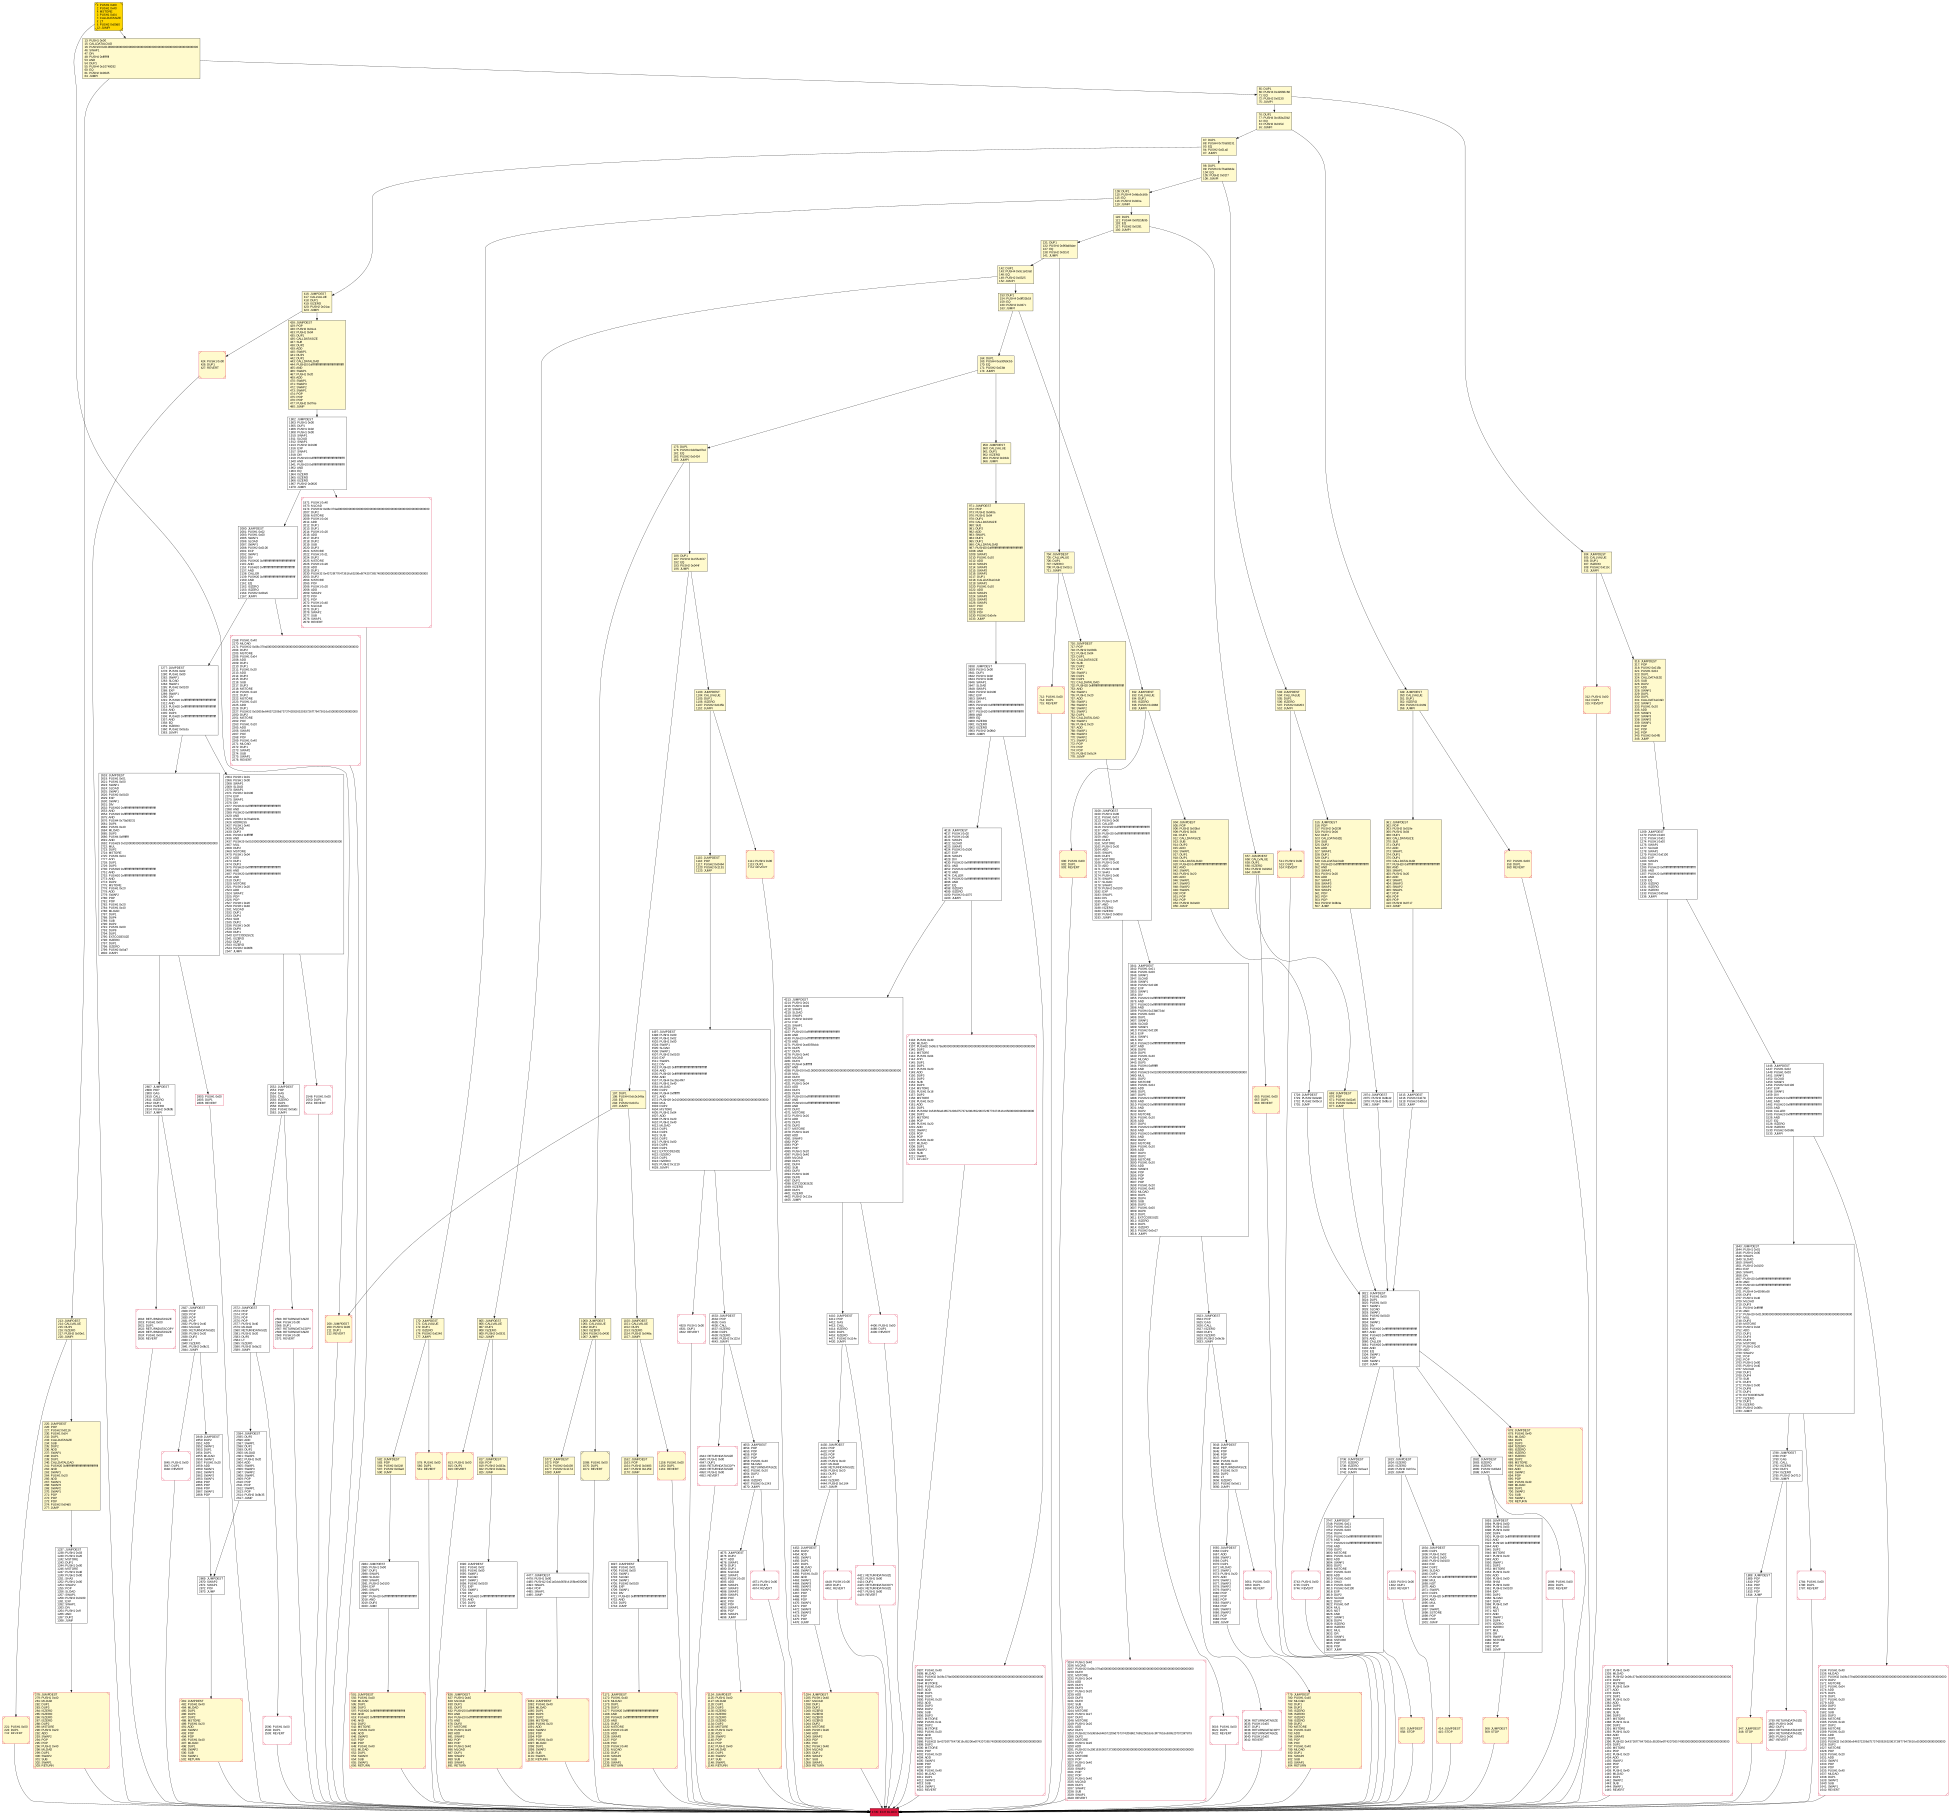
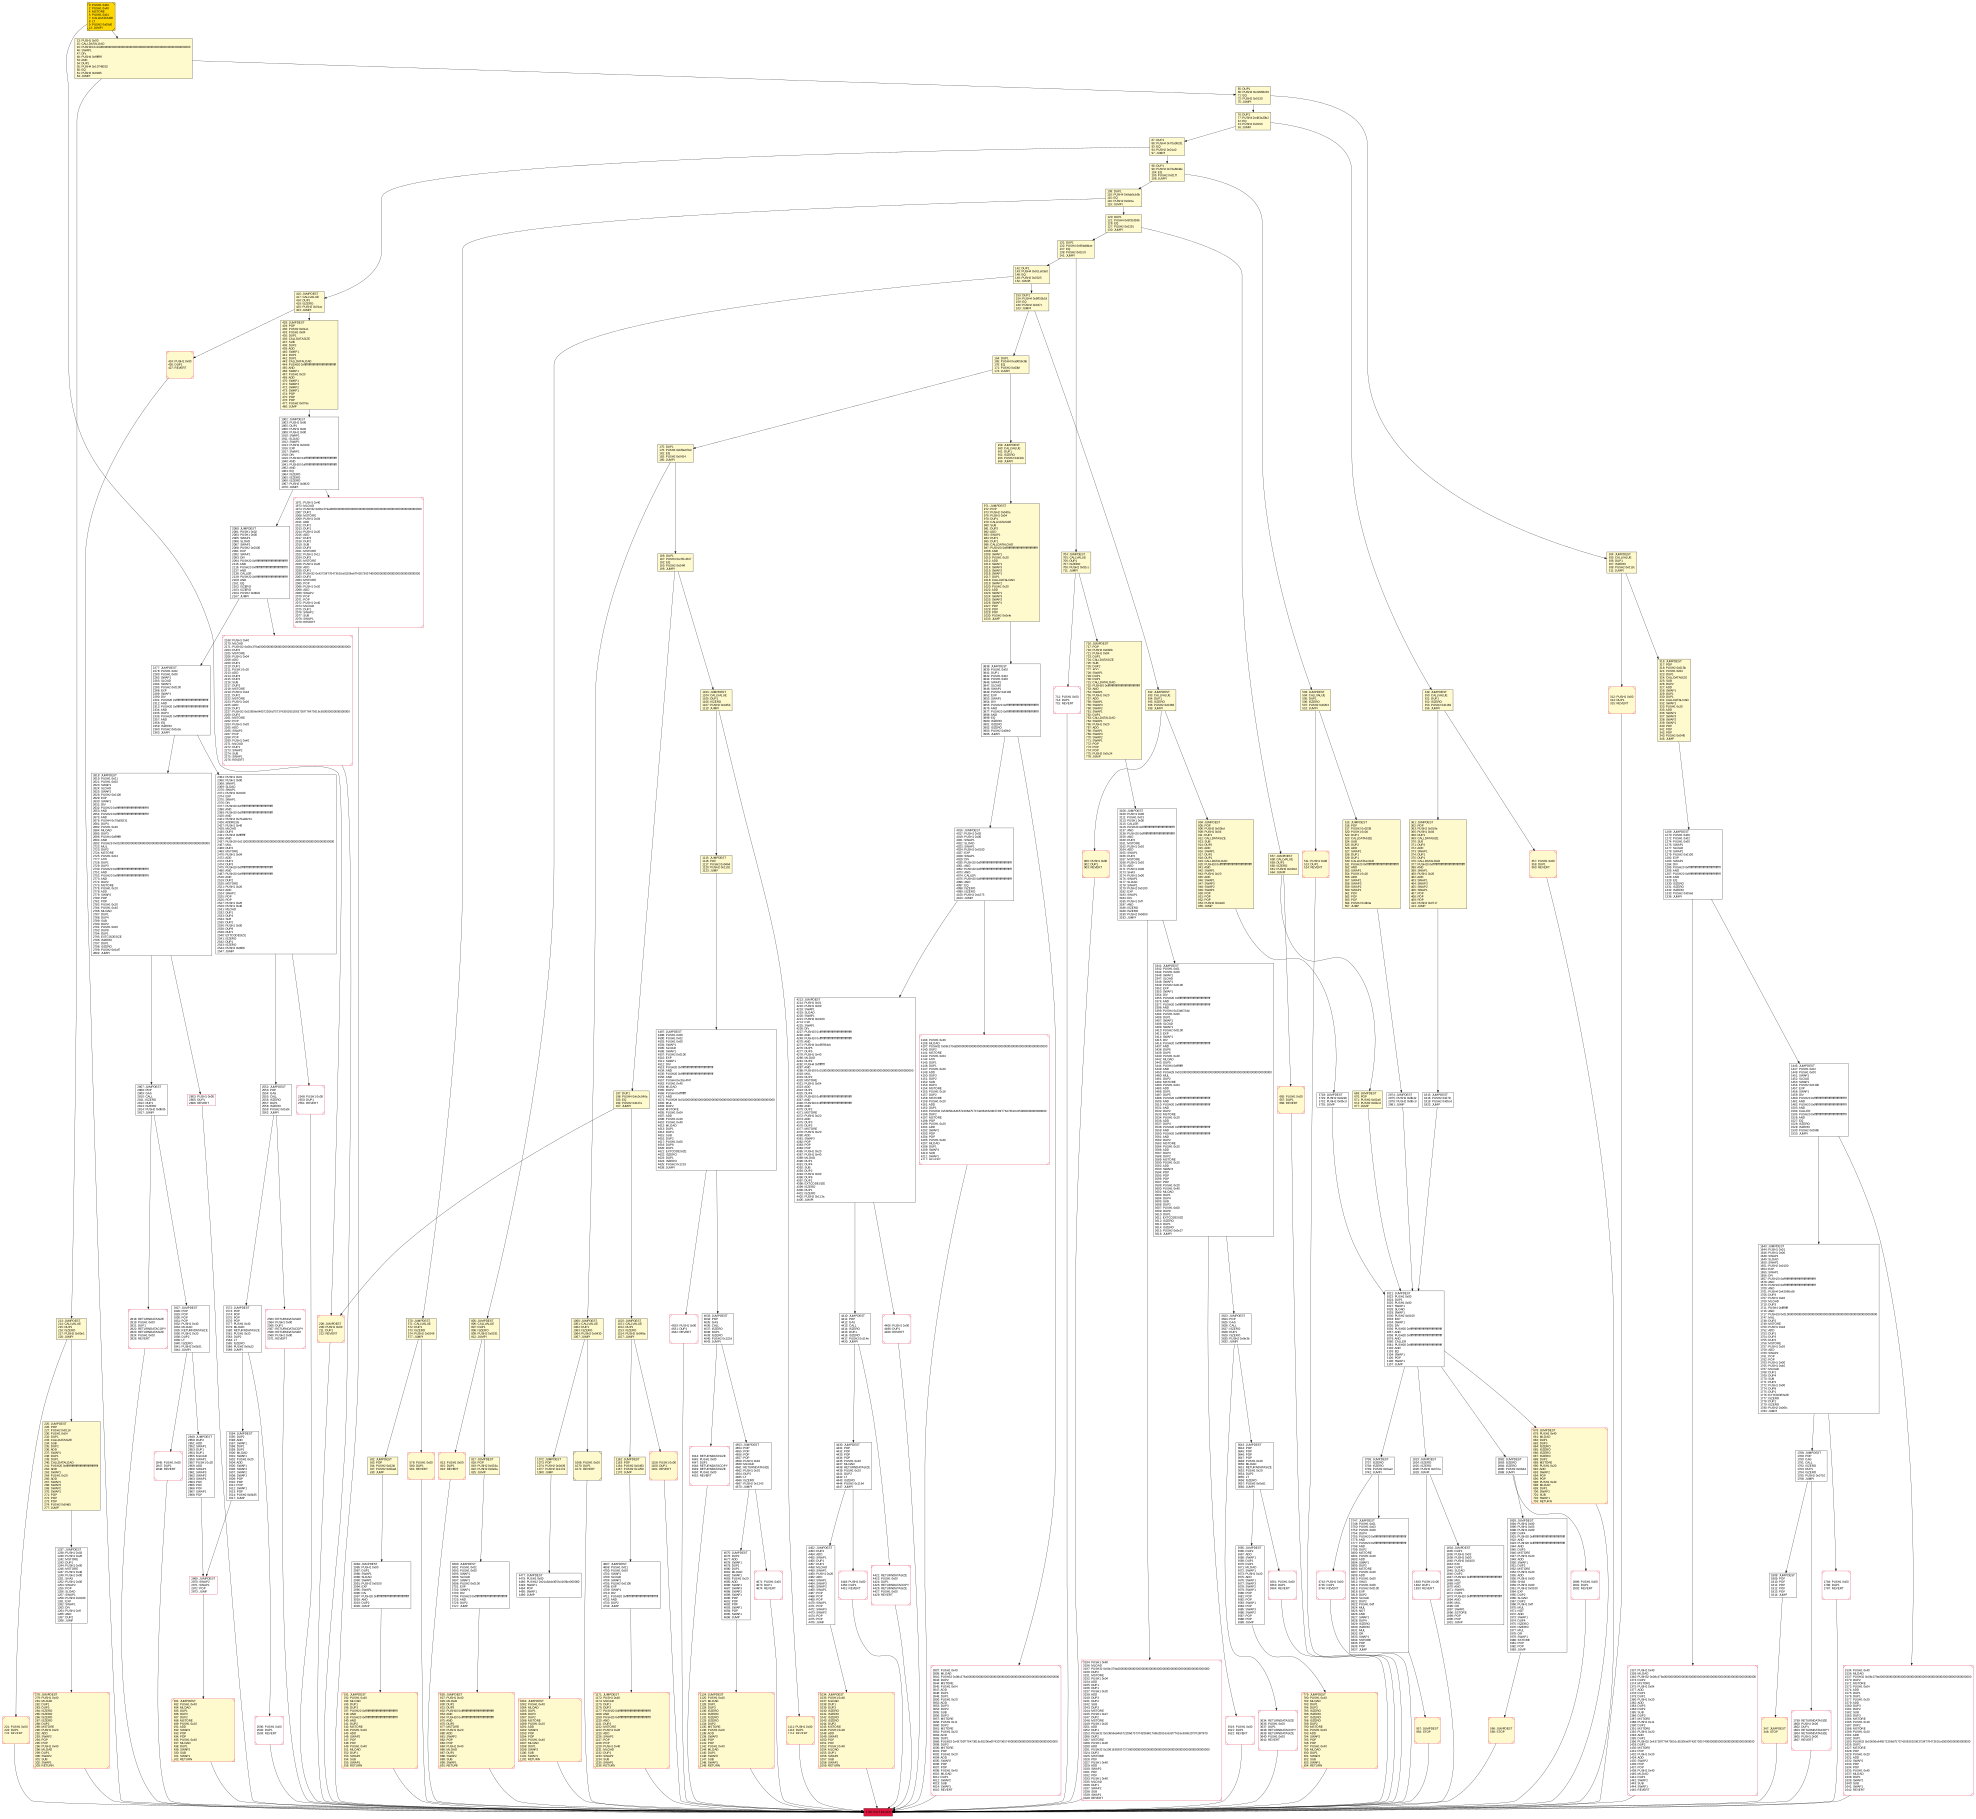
node "712: PUSH1 0x00 714: DUP1 715: REVERT": fillcolor lemonchiffon -> white
node "2869: JUMPDEST 2870: SWAP2 2871: SWAP1 2872: POP 2873: JUMP": color black -> crimson
node "414: JUMPDEST 415: STOP": removed
